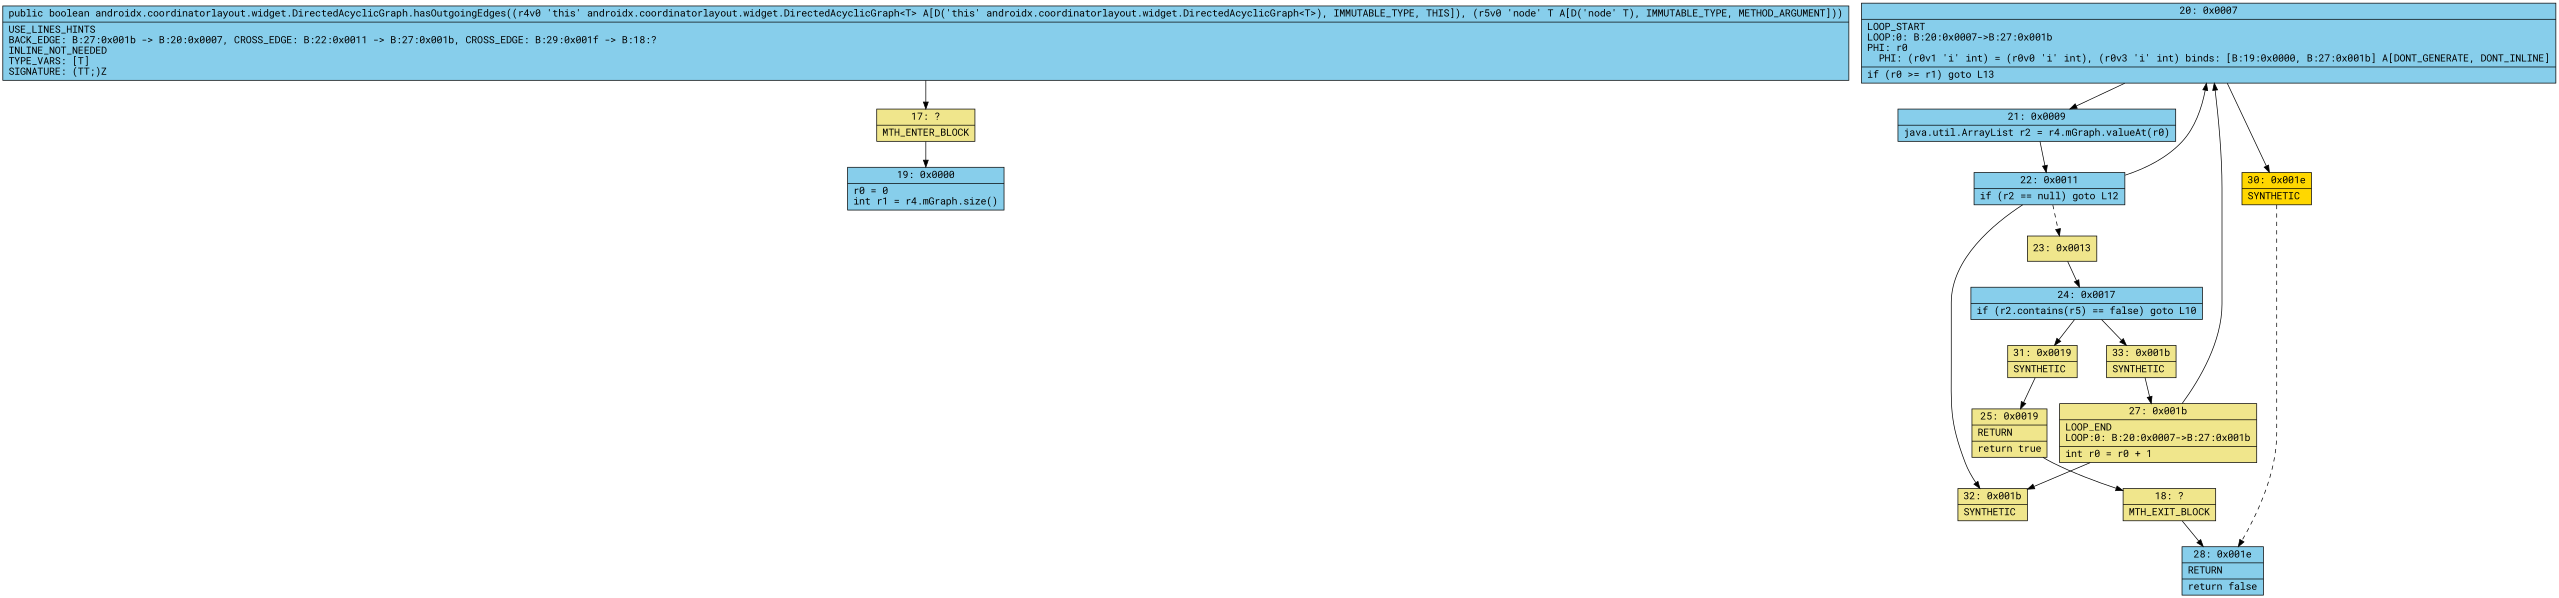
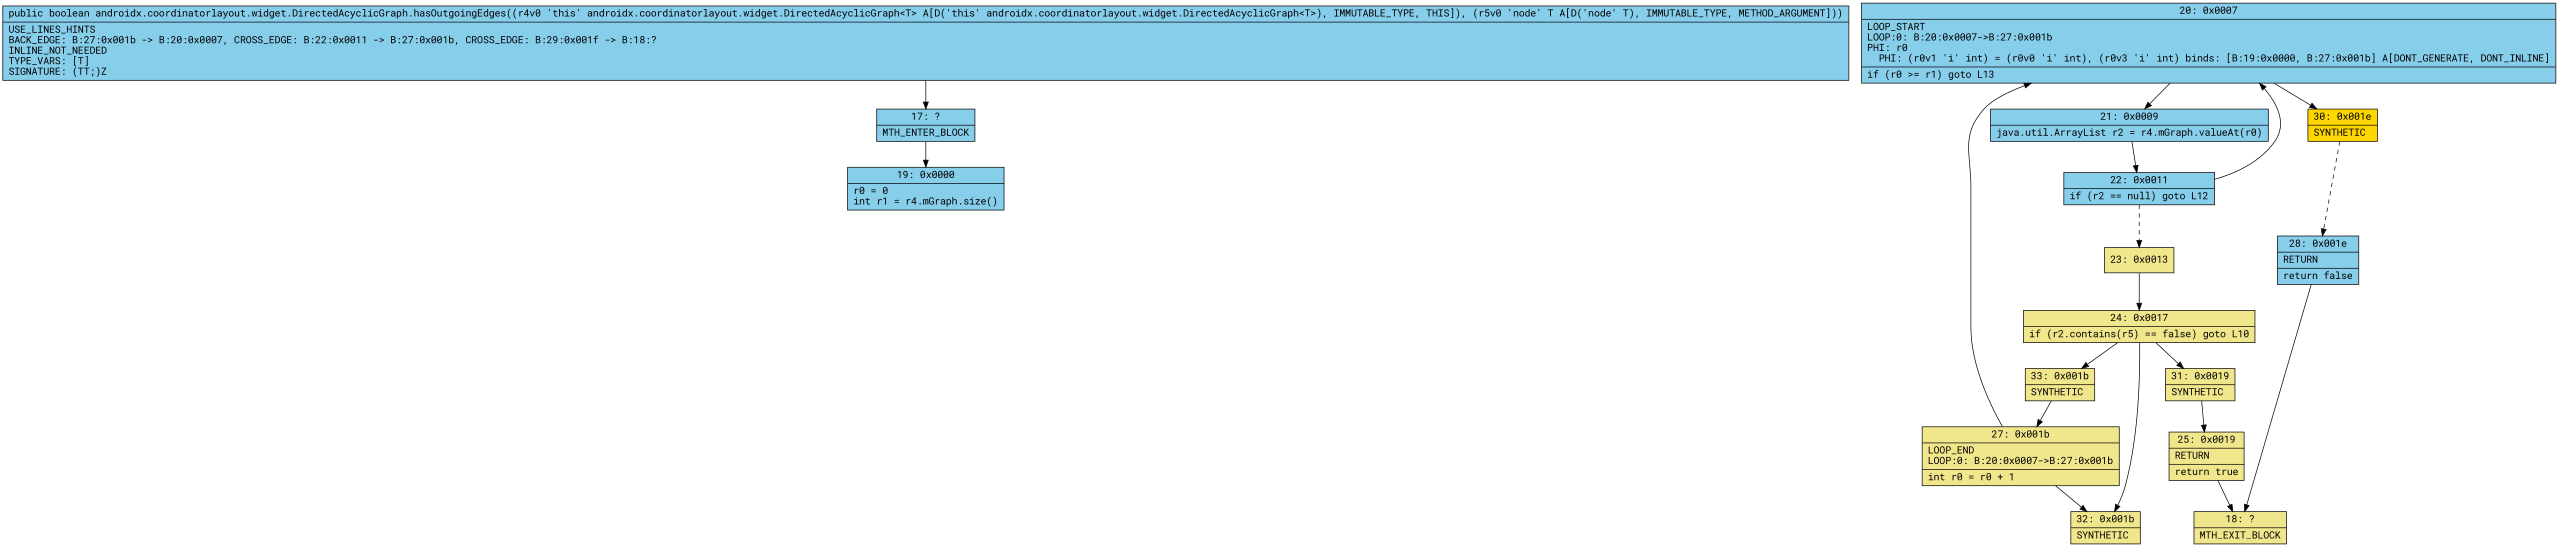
node "17: ?": fillcolor khaki -> skyblue
node "24: 0x0017": fillcolor skyblue -> khaki
edge "22: 0x0011" -> "32: 0x001b": now "24: 0x0017" -> "32: 0x001b"
edge "18: ?" -> "28: 0x001e": reversed
